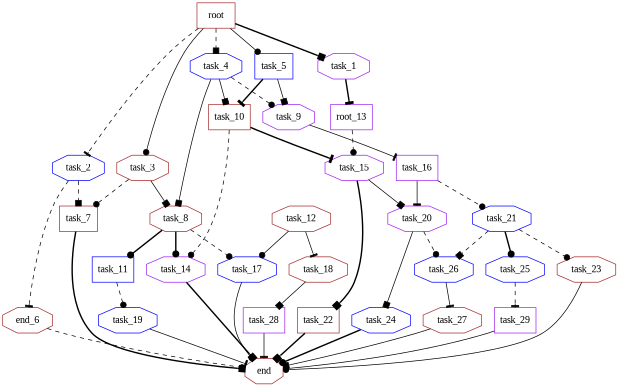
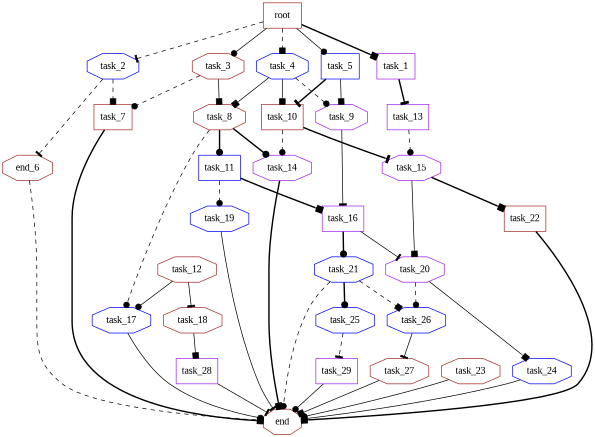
node "task_1": shape octagon -> box
node "root_13": label "root_13" -> "task_13"
edge "task_16" -> "task_21": style dashed -> bold
edge "task_11" -> "task_16": added
edge "task_21" -> "task_23": now "task_21" -> "end"
edge "task_24" -> "end": style bold -> solid
